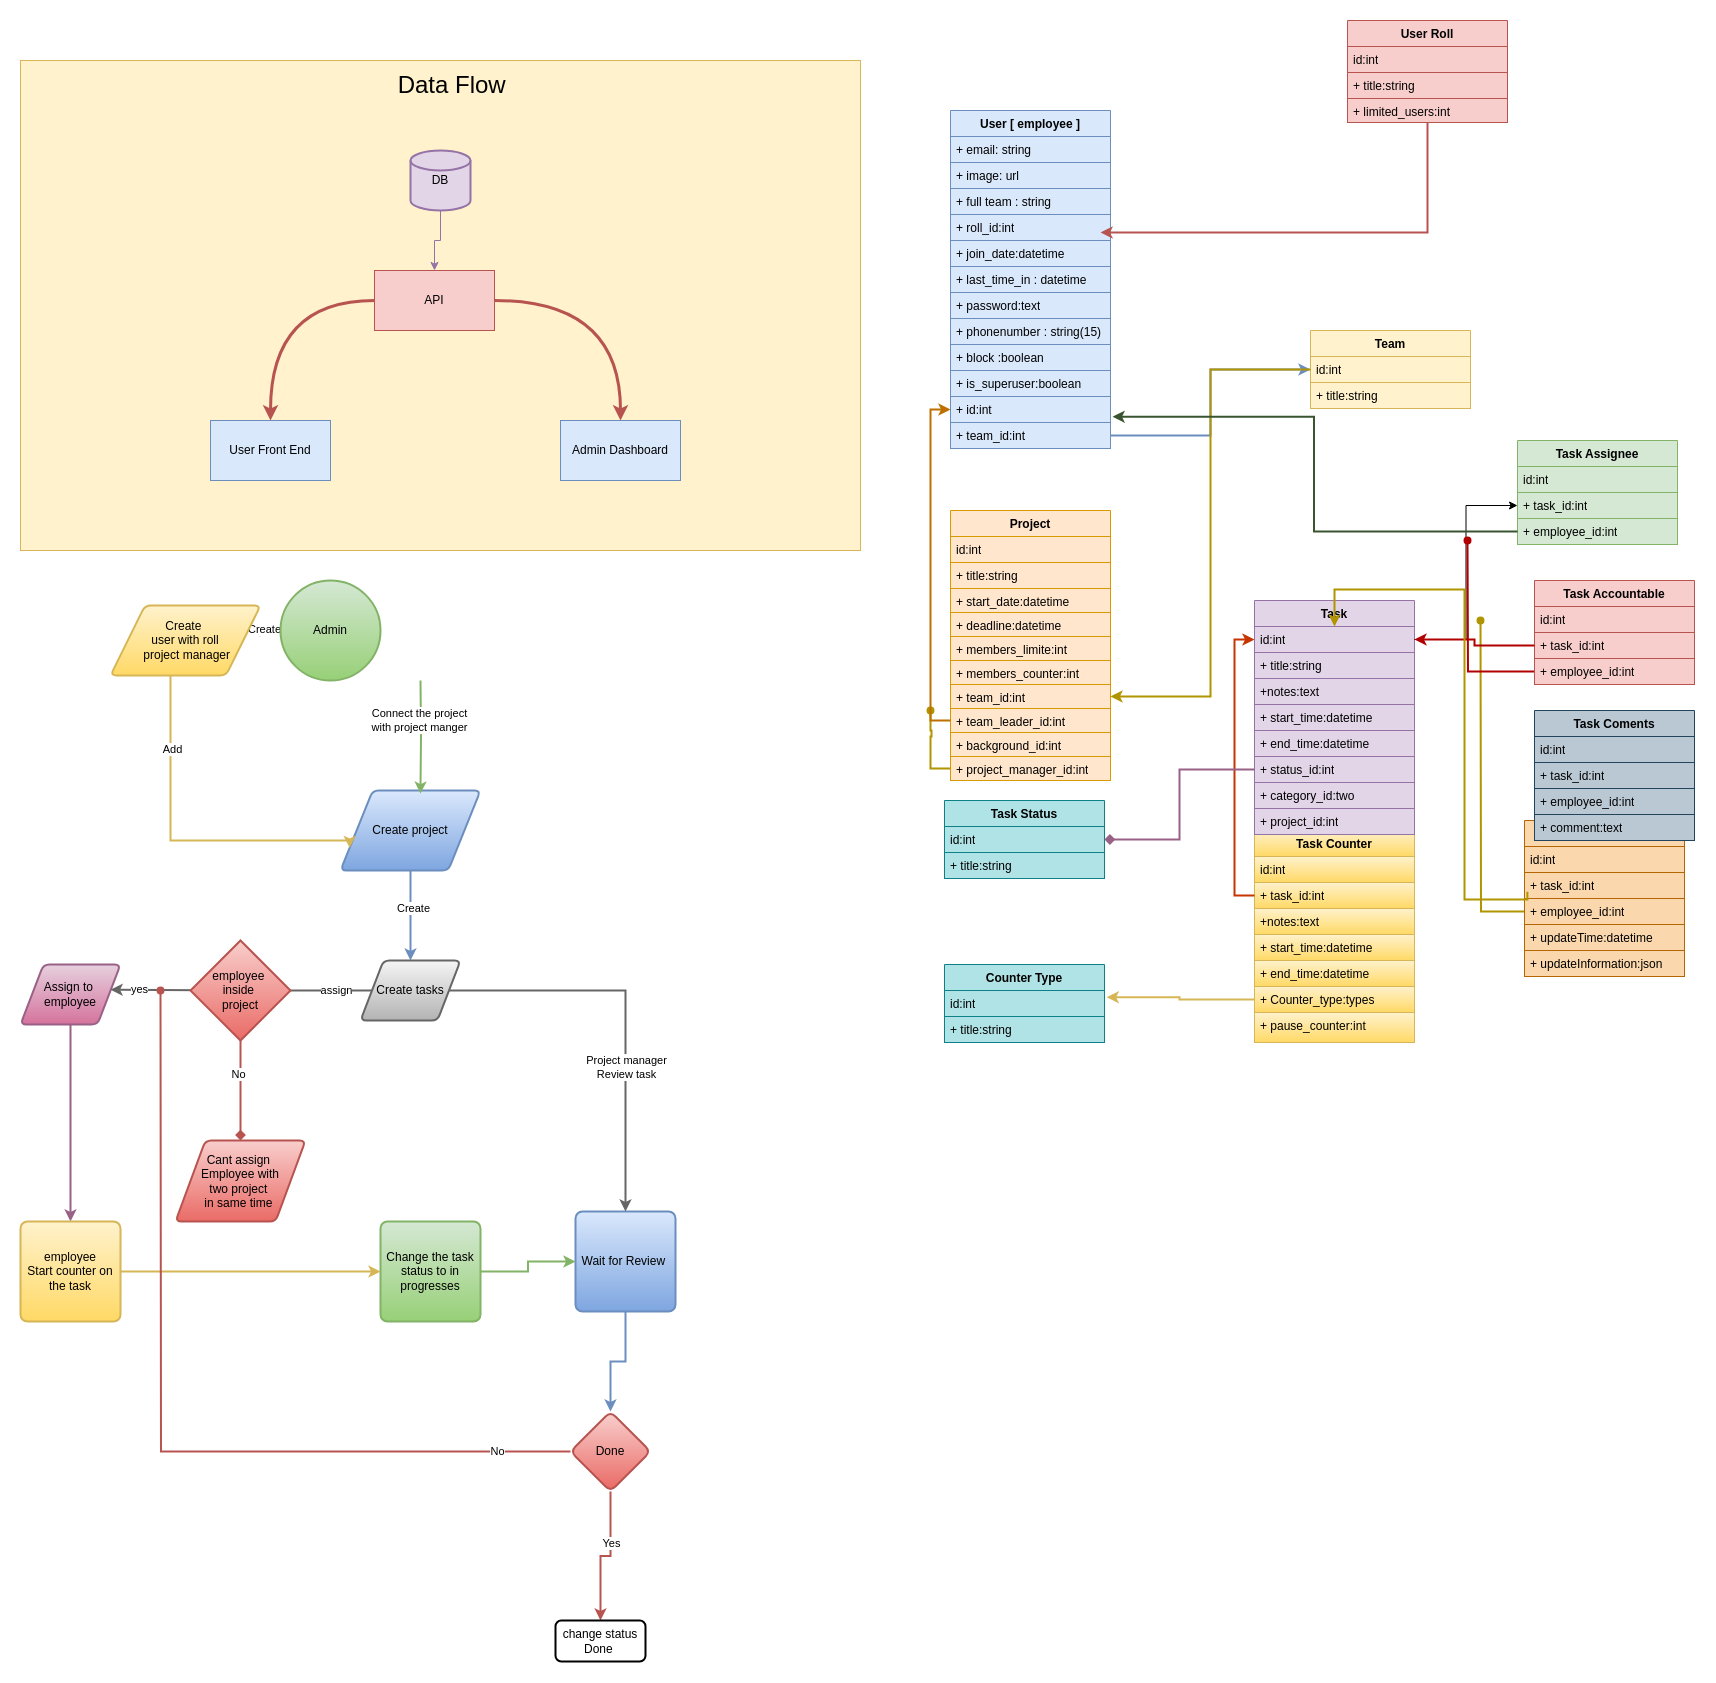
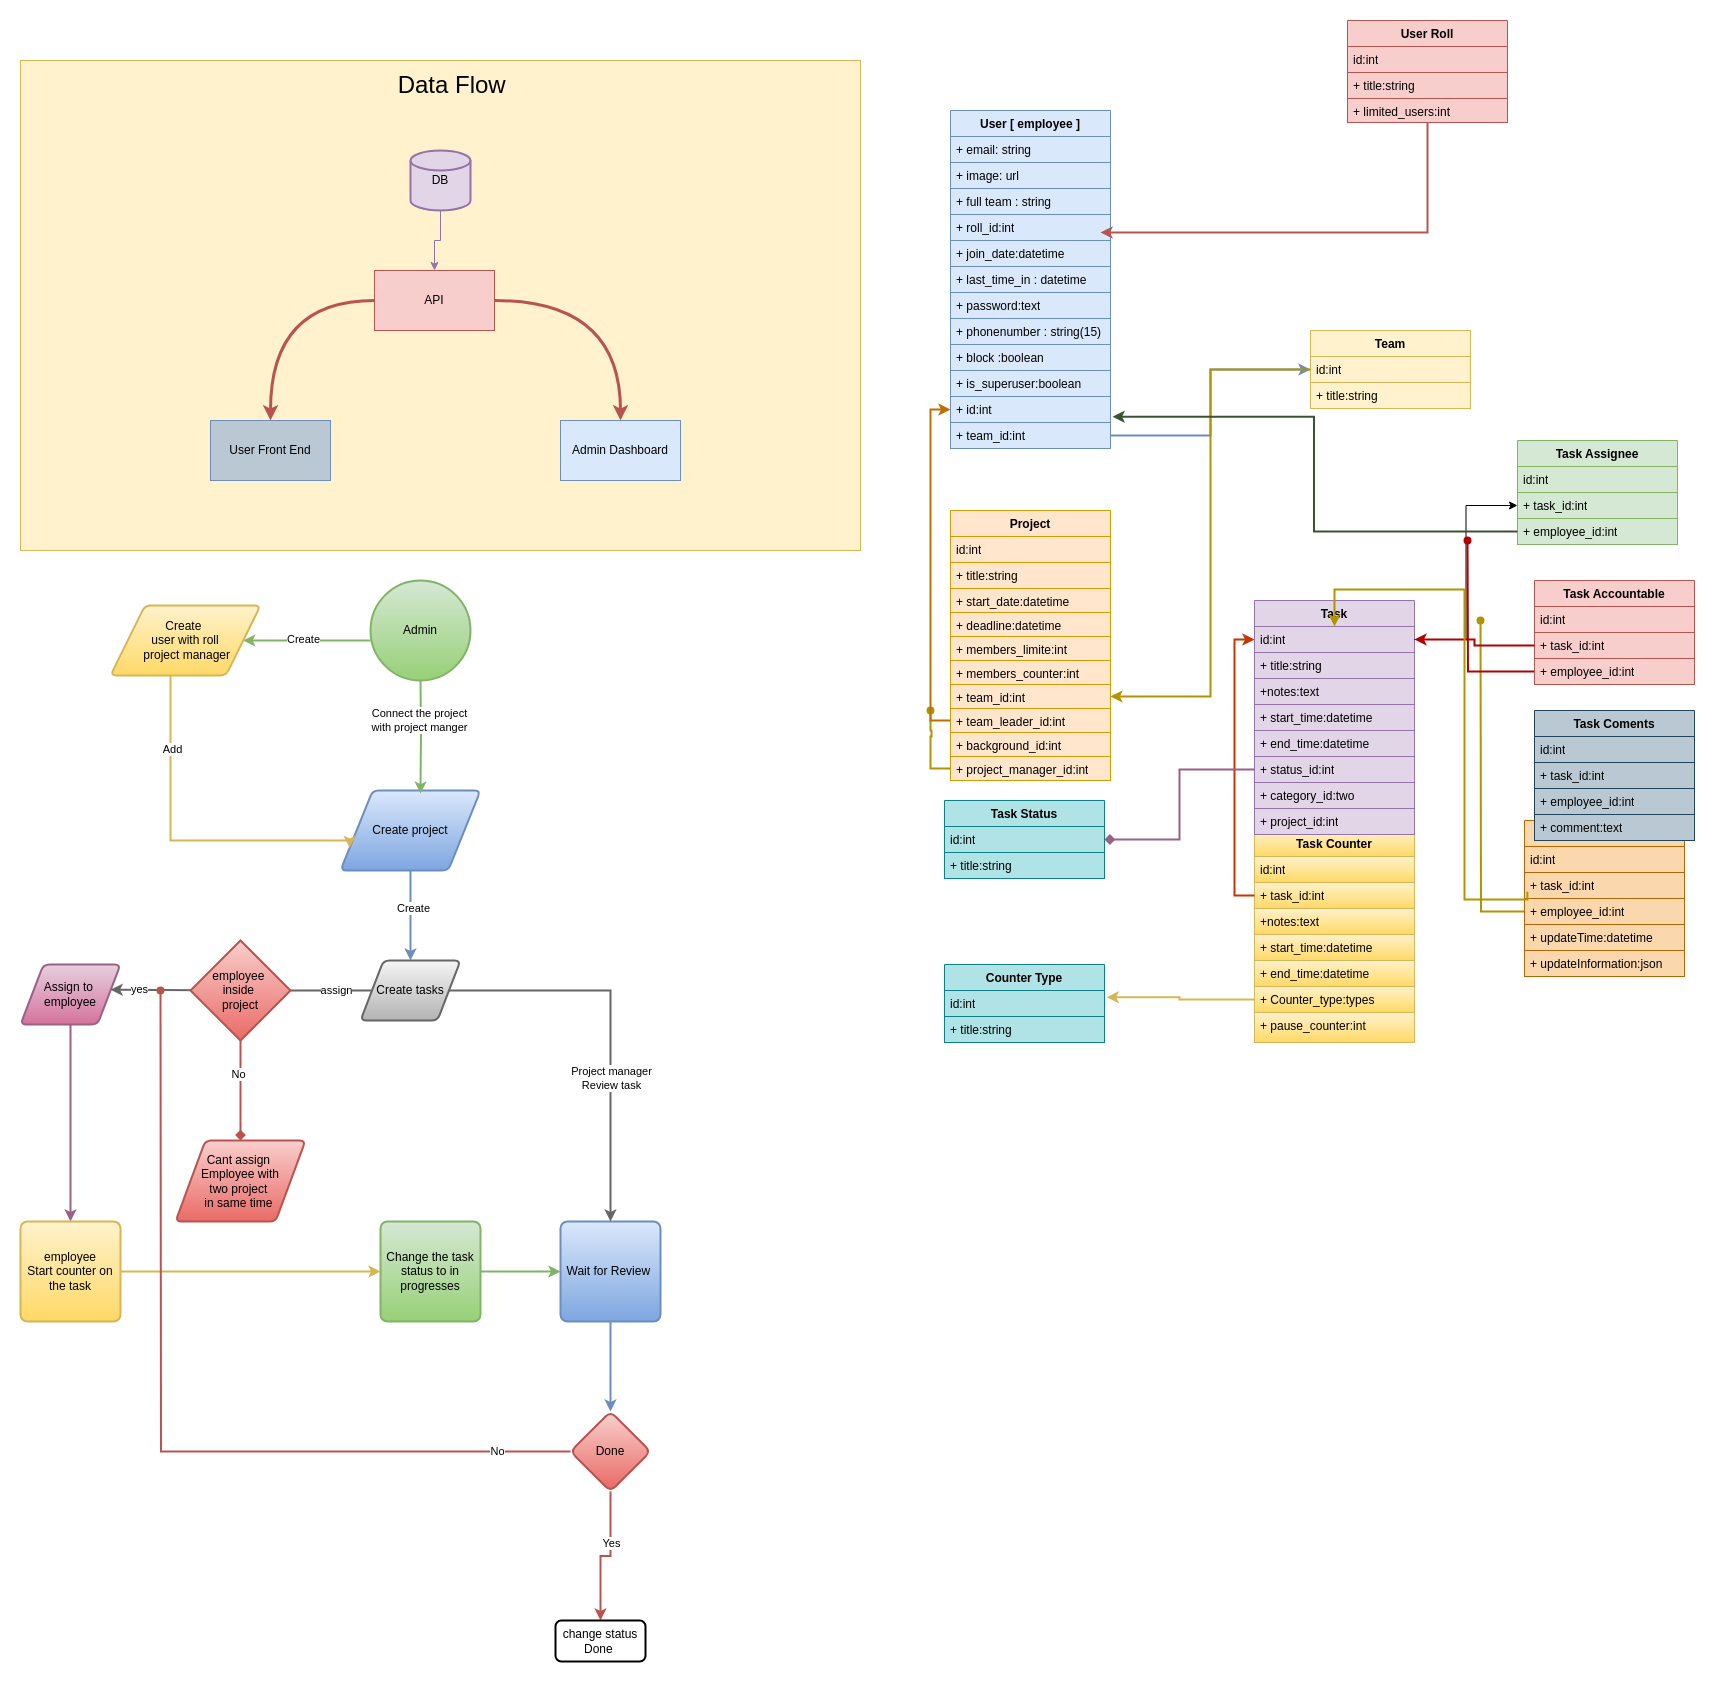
node "User Front End": fillcolor #dae8fc -> #bac8d3
node "Admin": moved (331, 631) -> (421, 631)
node "Wait for Review": moved (626, 1262) -> (611, 1272)
